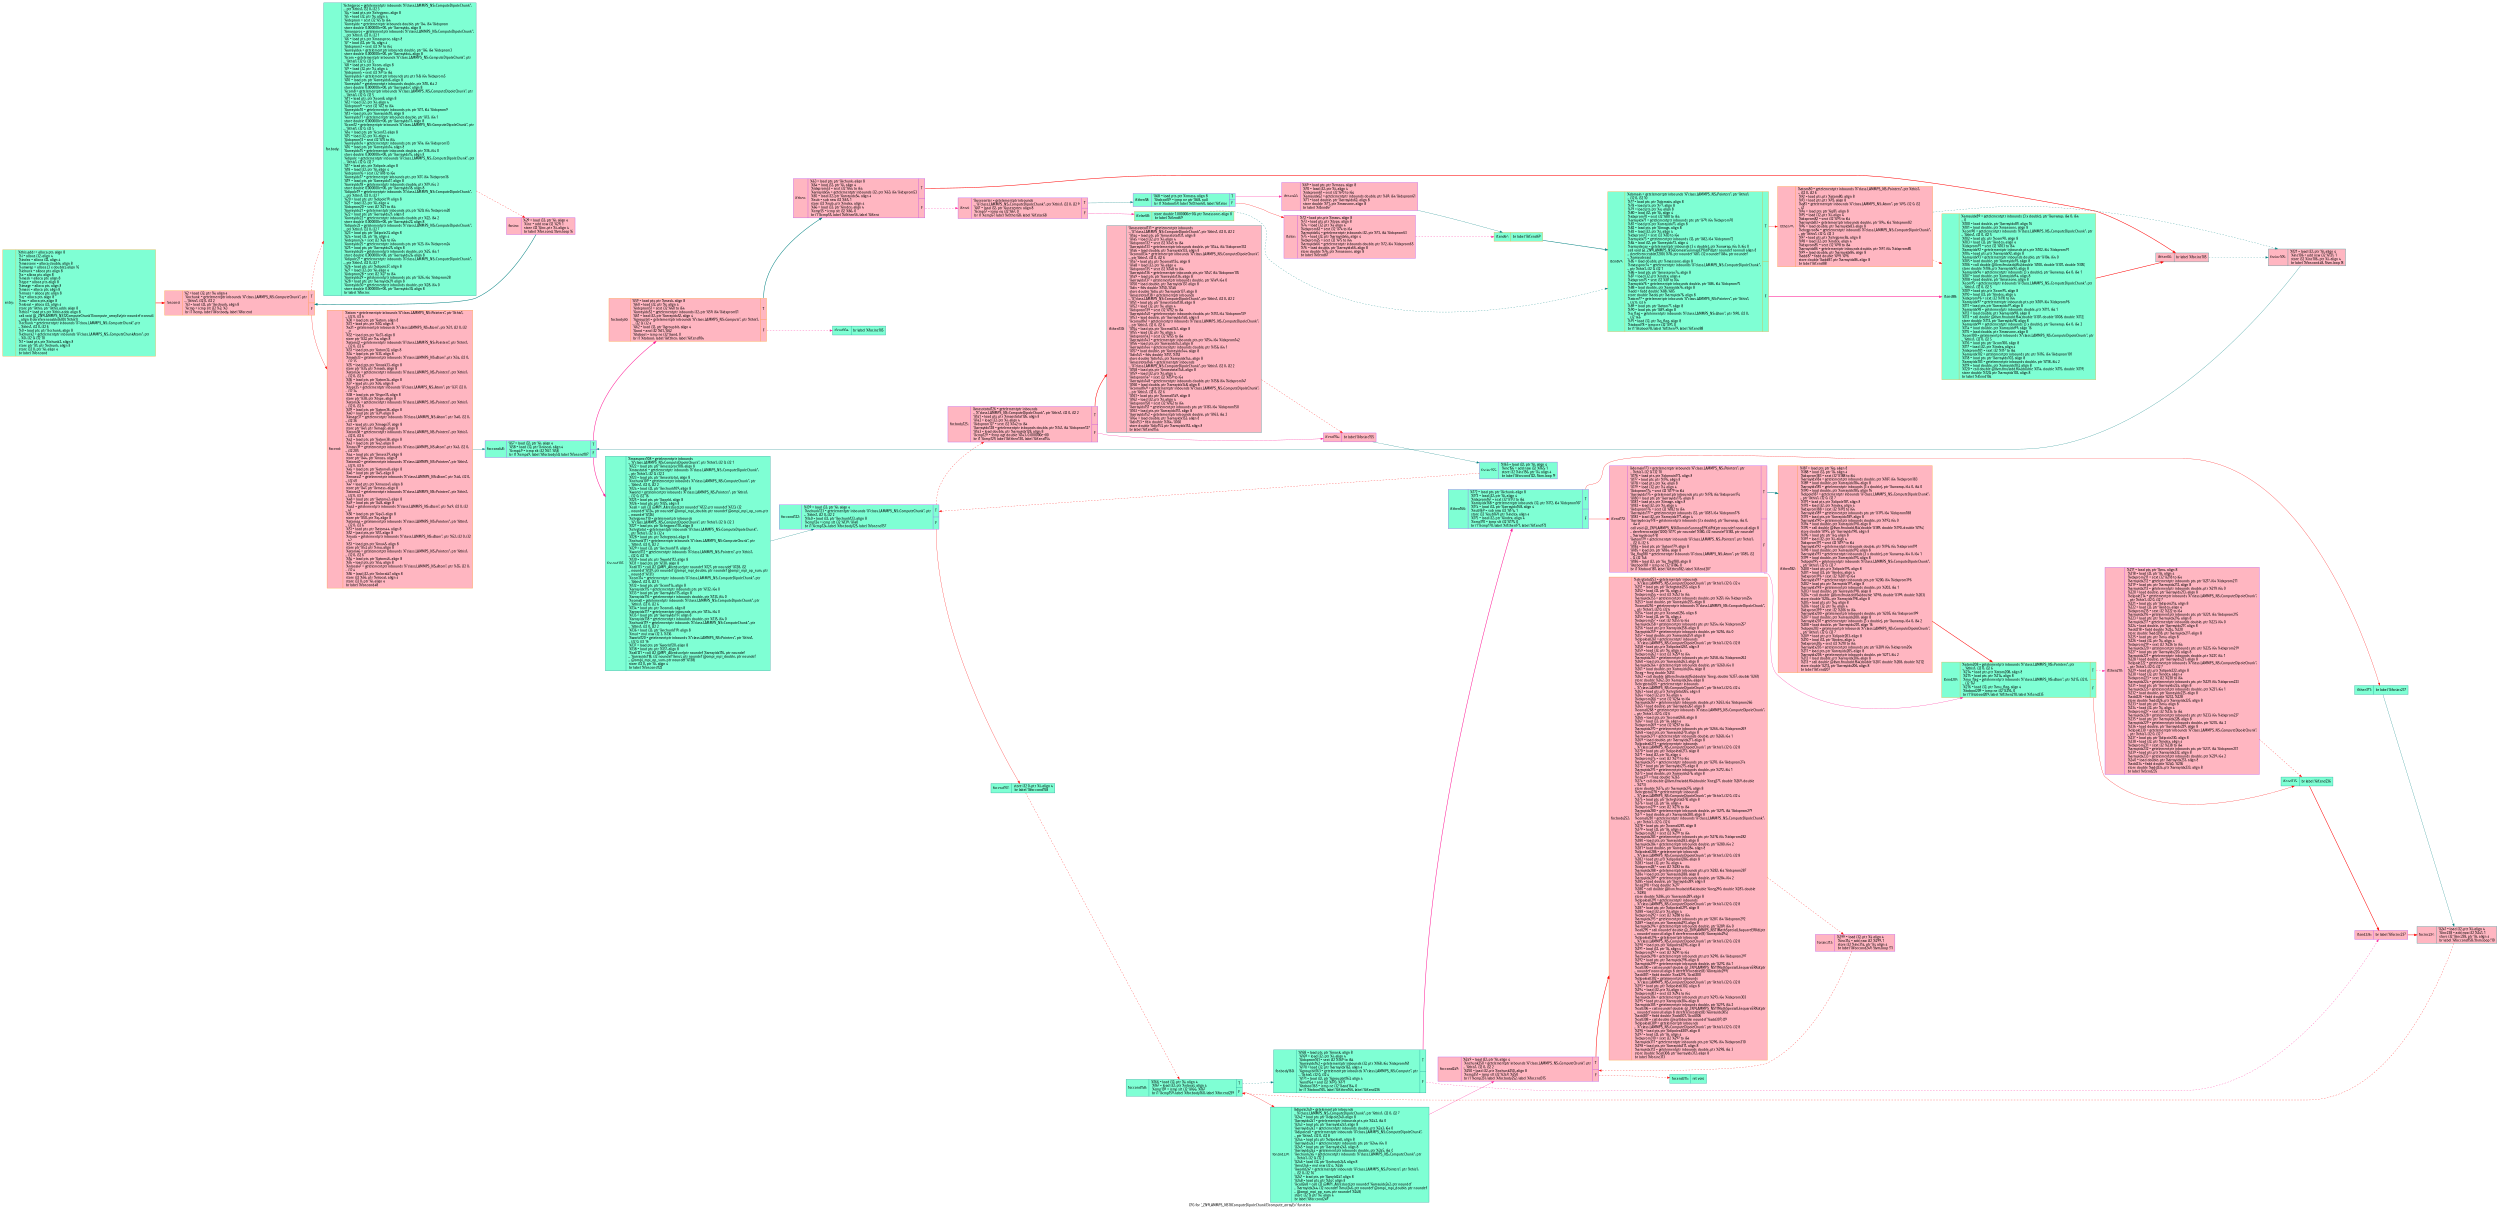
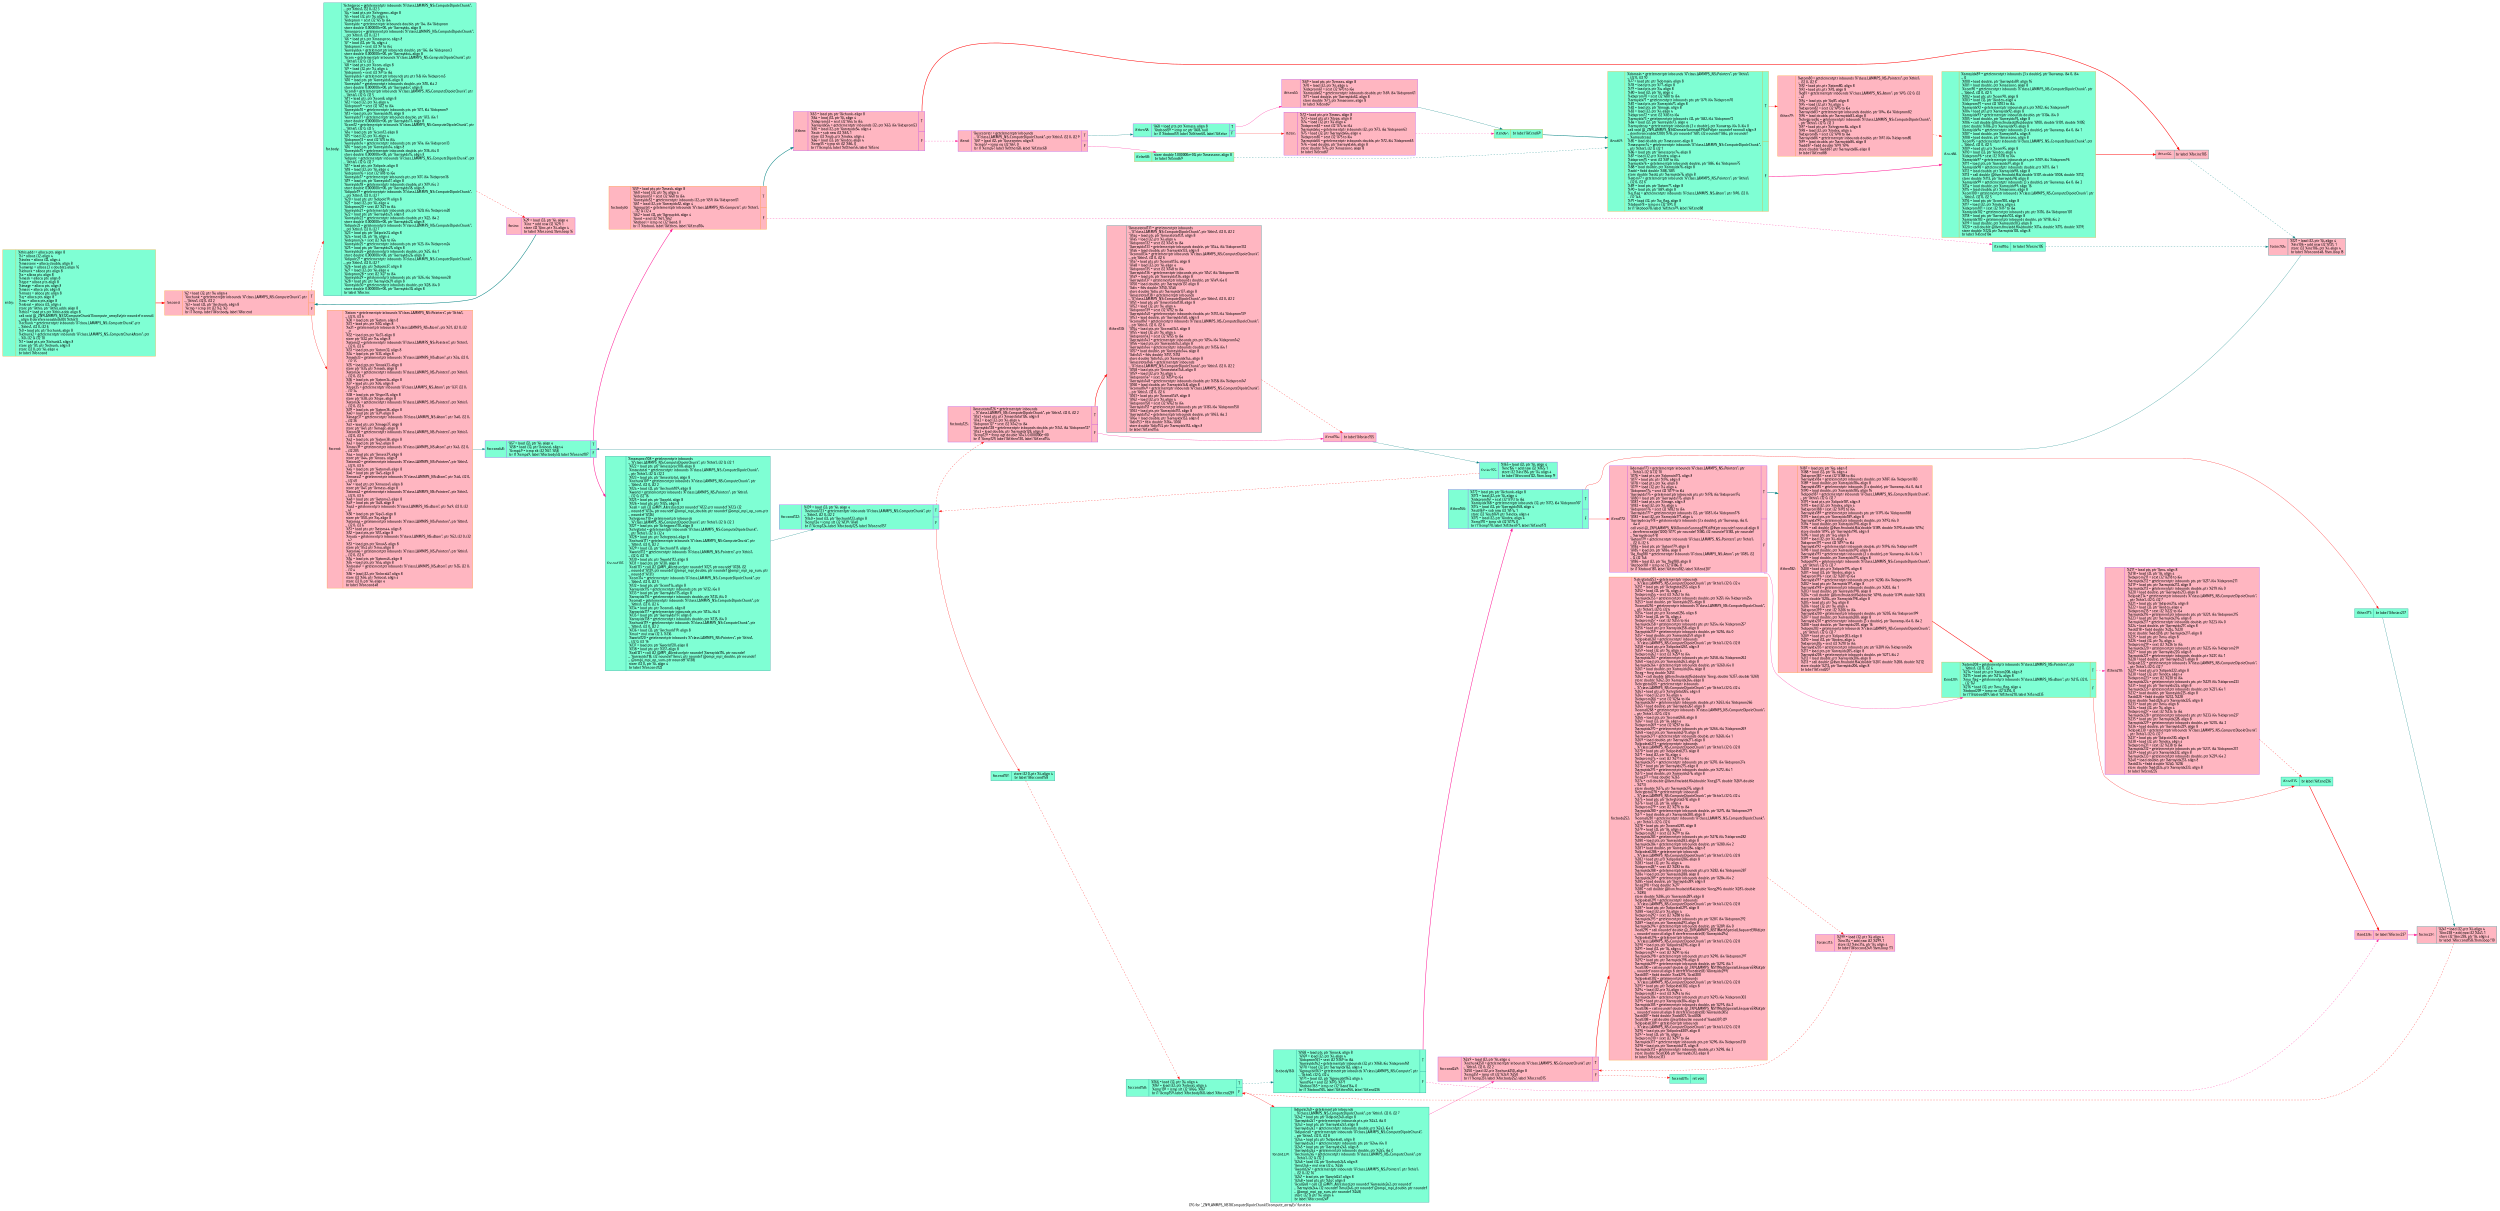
edge "if.then79:" -> "for.inc105:": now "if.end104:" -> "for.inc105:"
node "if.else:": text "%idxprom25 = sext i32 %75 to i64" -> "%idxprom65 = sext i32 %75 to i64"
edge "if.end236:" -> "for.inc237:": color red -> deeppink
